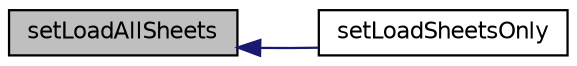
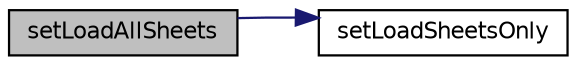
edge "setLoadSheetsOnly" -> "setLoadAllSheets": reversed
